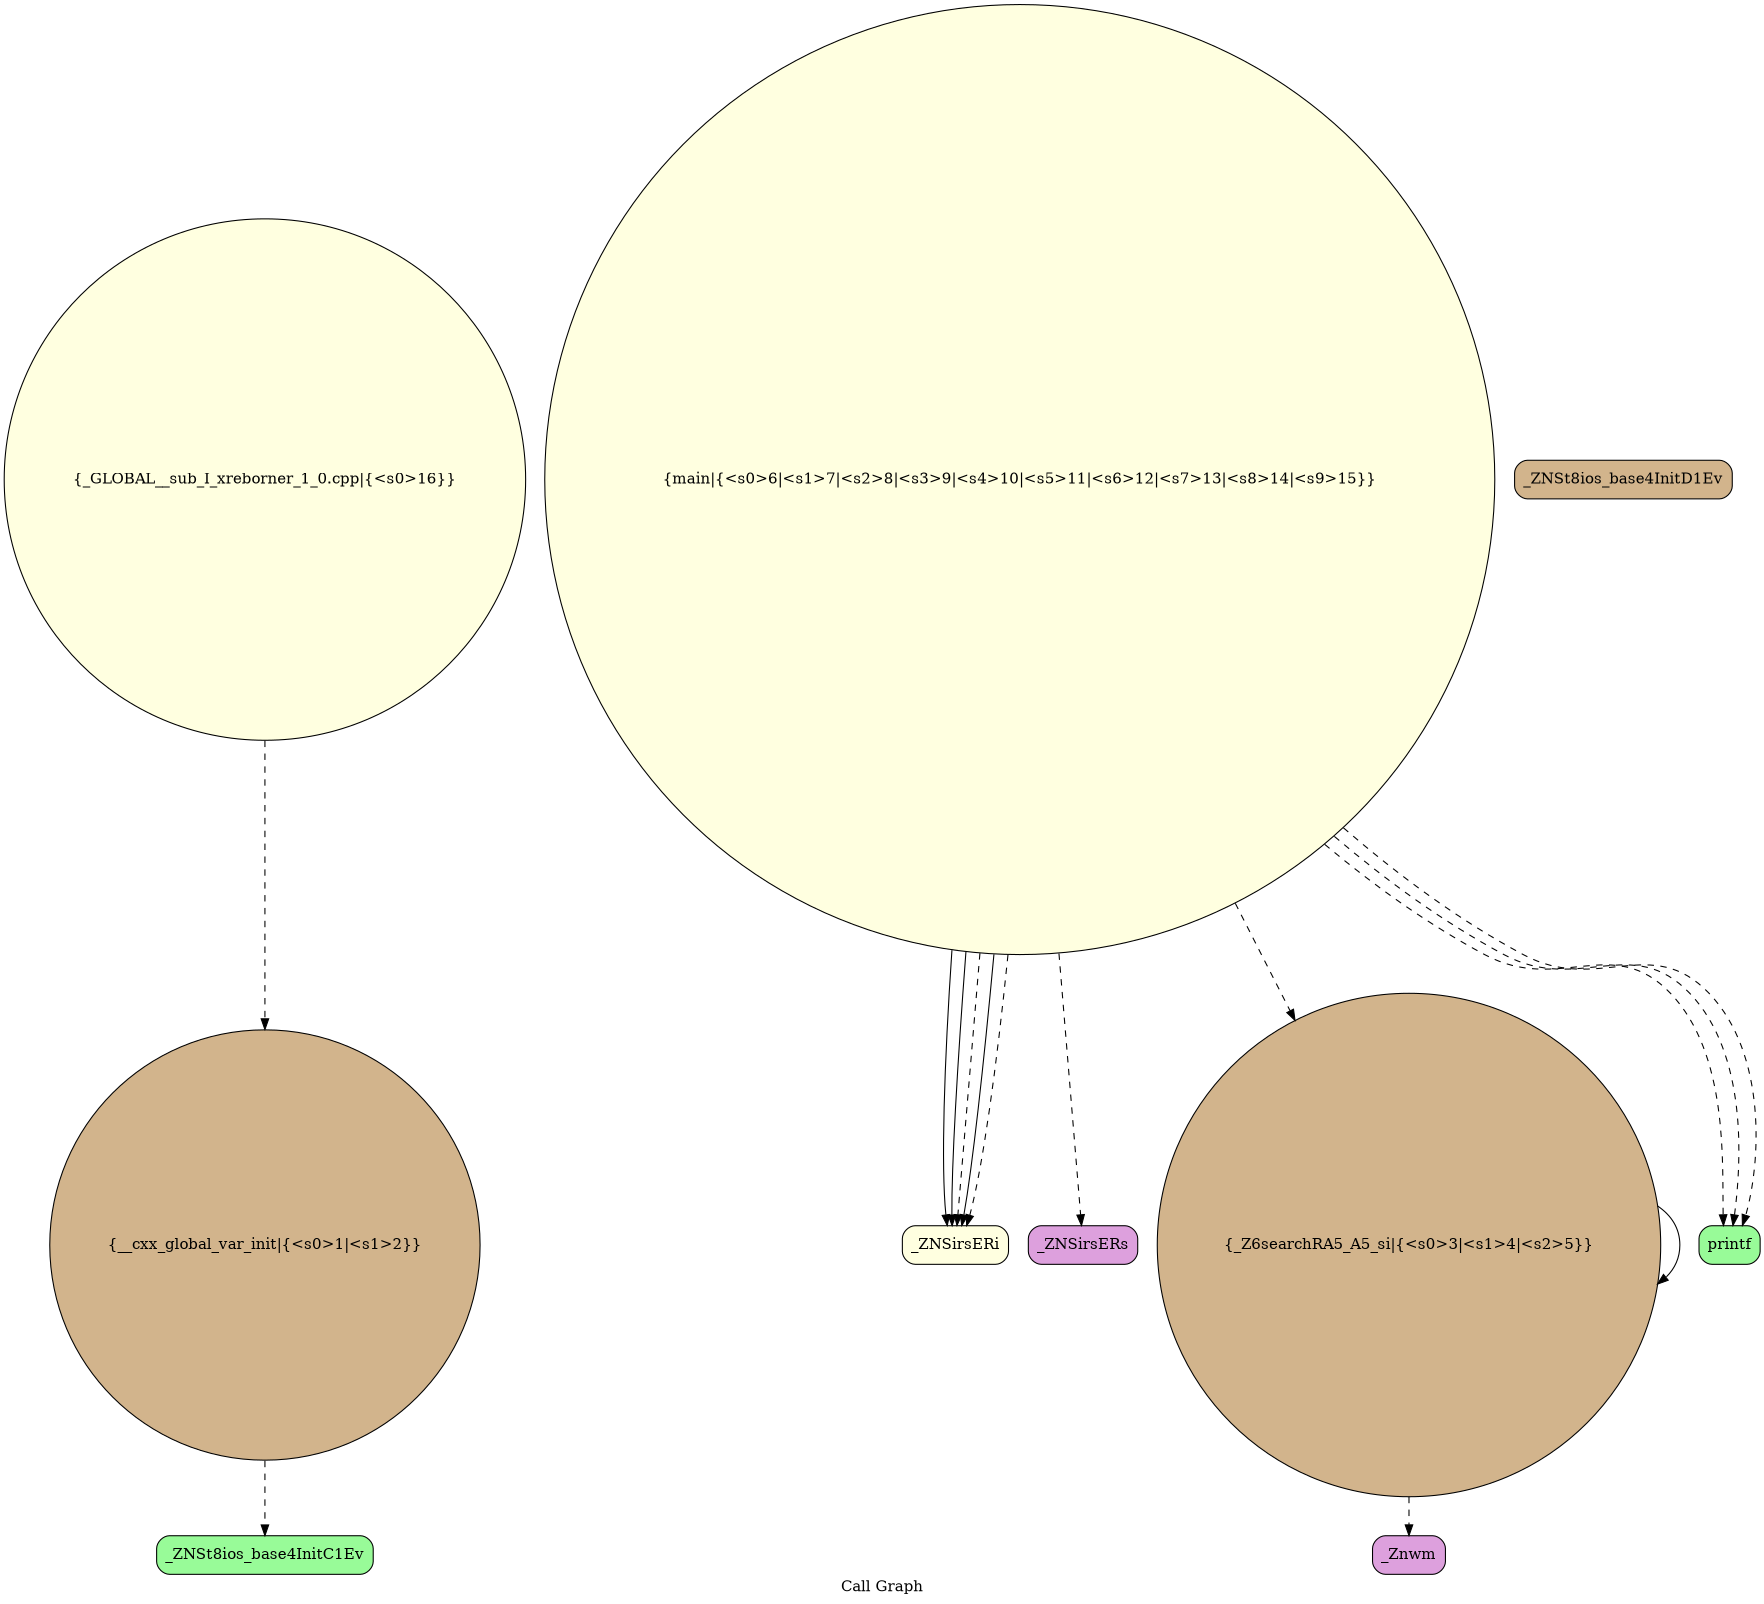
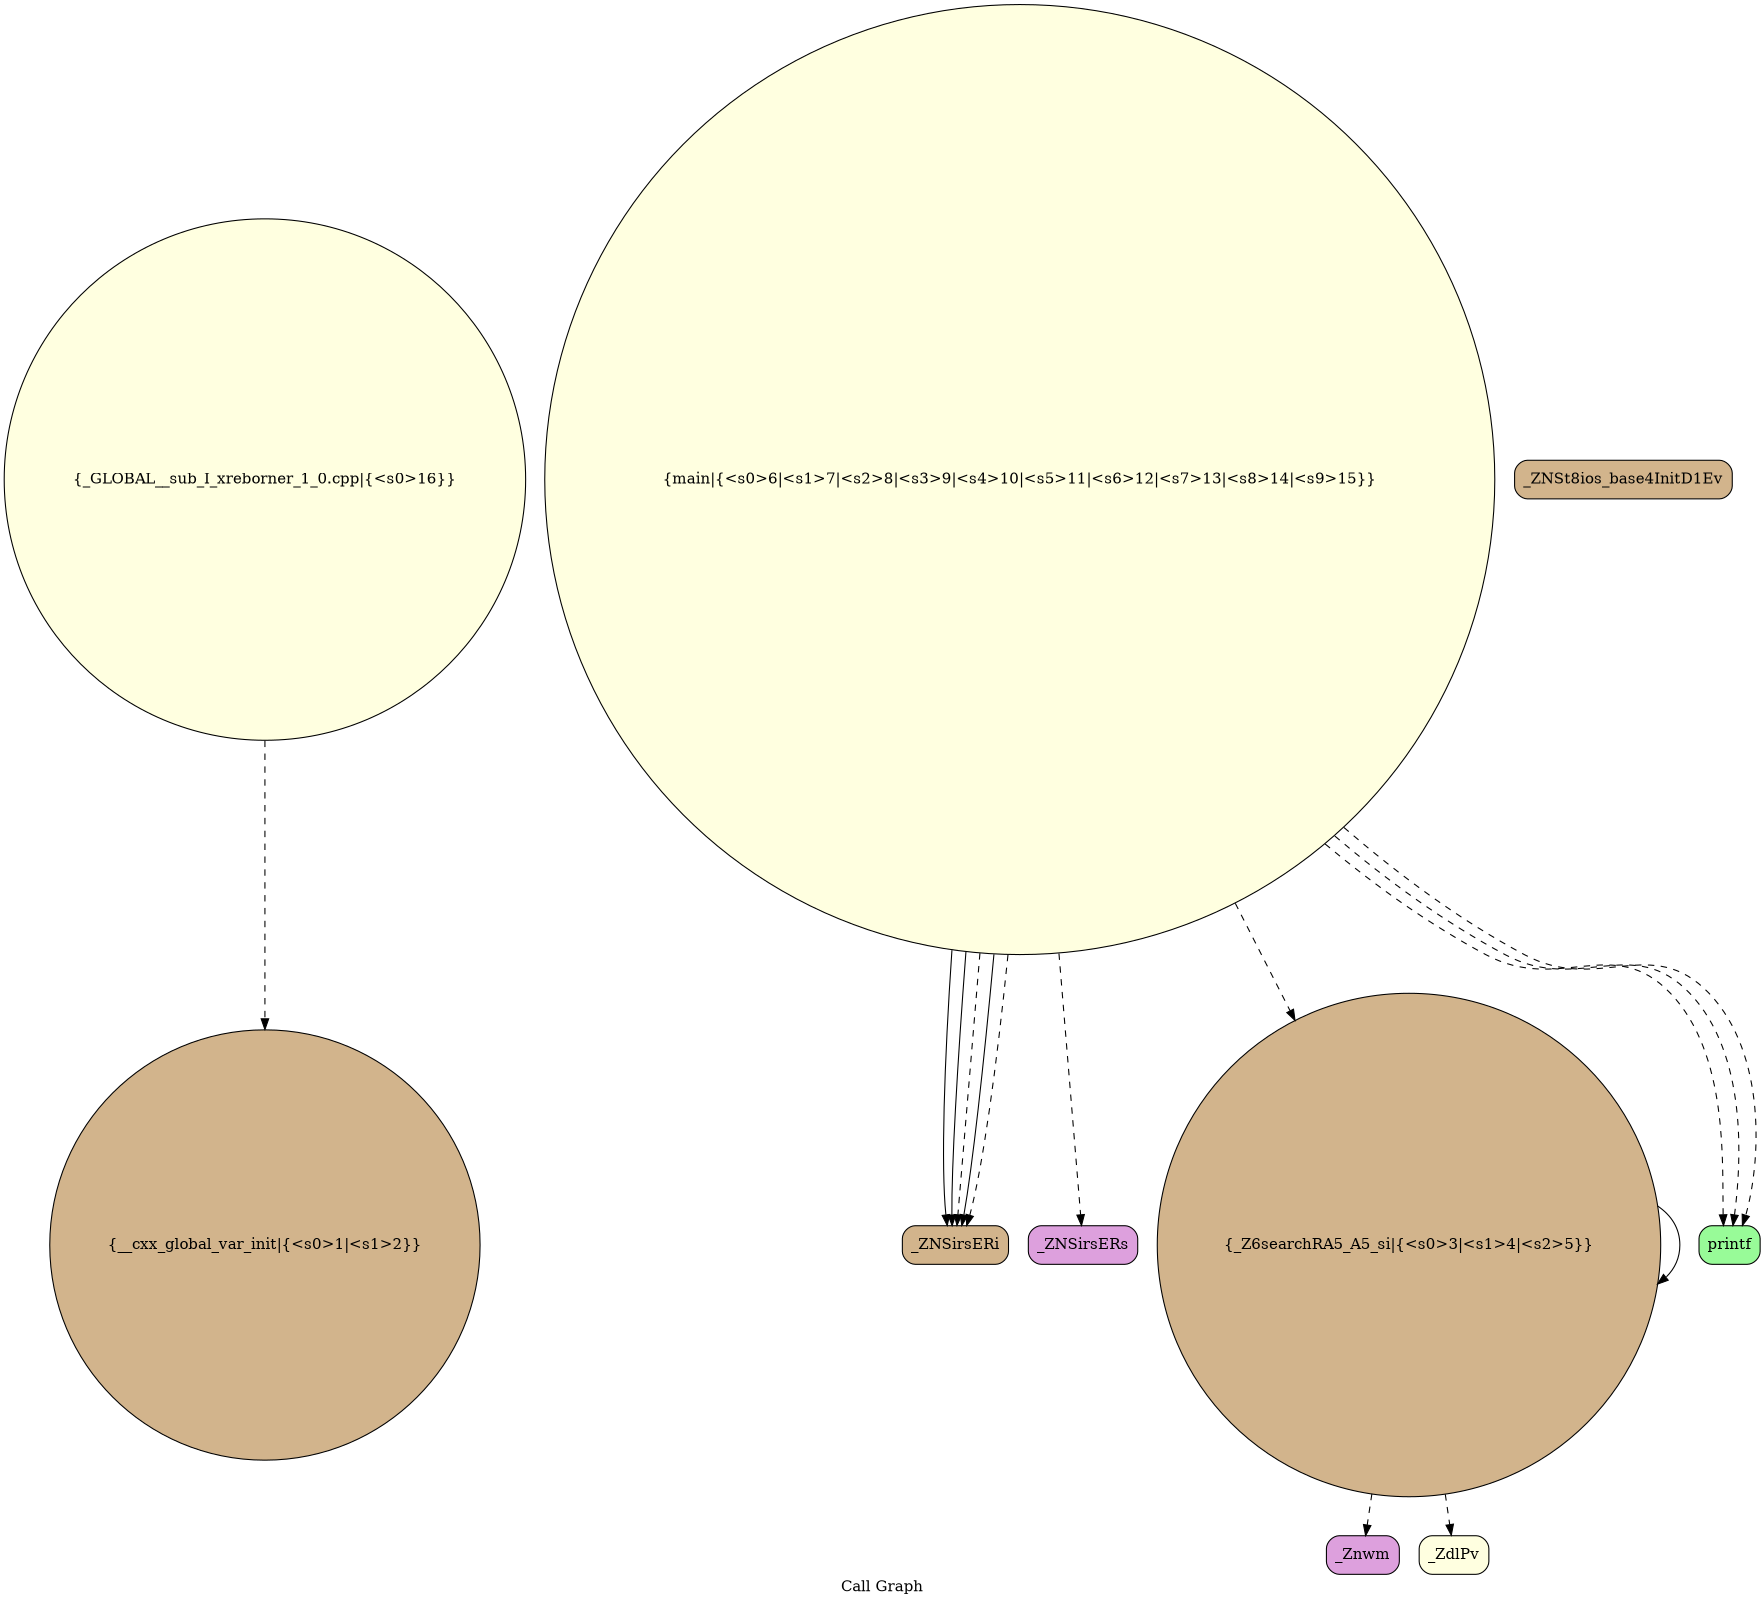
node "_ZNSirsERi": fillcolor lightyellow -> tan
node "_ZNSt8ios_base4InitC1Ev": removed
node "_ZdlPv": added
